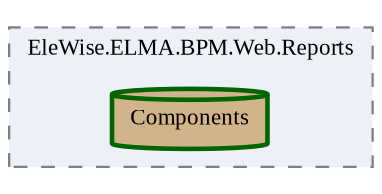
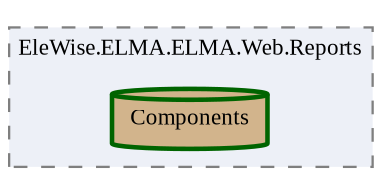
cluster "EleWise.ELMA.BPM.Web.Reports": label "EleWise.ELMA.BPM.Web.Reports" -> "EleWise.ELMA.ELMA.Web.Reports"
